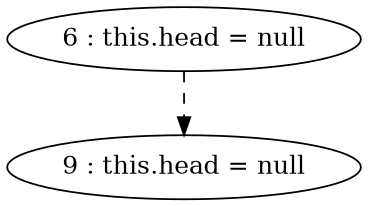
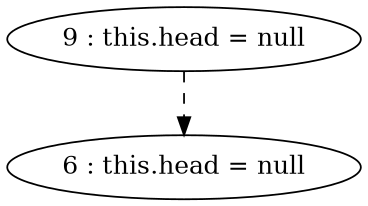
edge "6 : this.head = null" -> "9 : this.head = null": reversed
